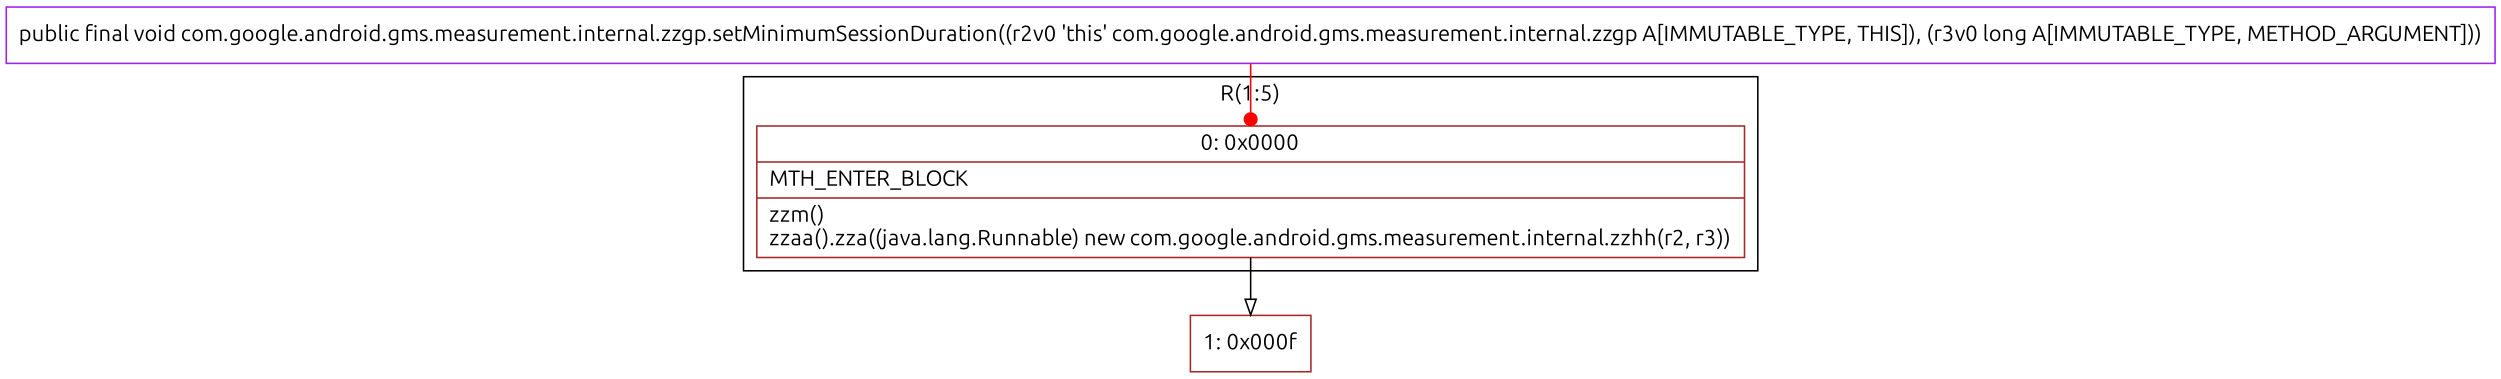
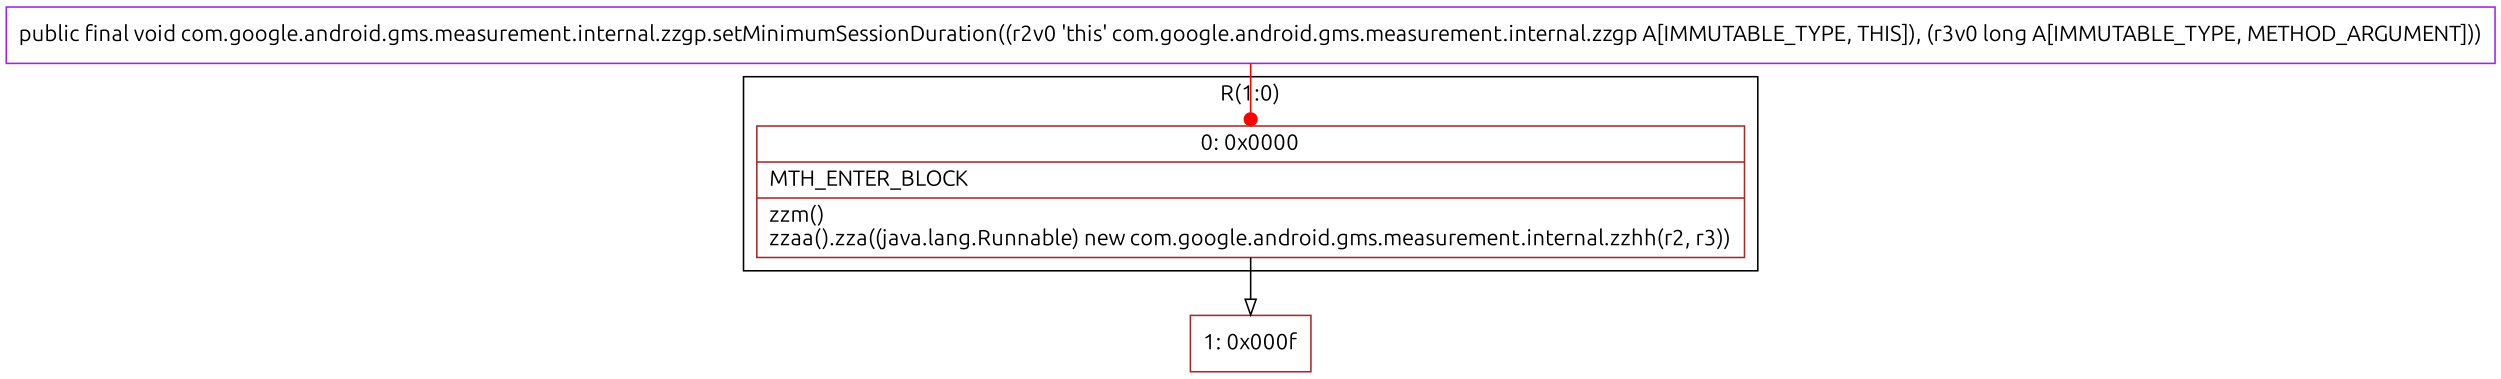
cluster "R(1:5)": label "R(1:5)" -> "R(1:0)"
